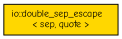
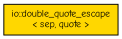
node "io::double_sep_escape < sep, quote >": label "io::double_sep_escape < sep, quote >" -> "io::double_quote_escape < sep, quote >"
